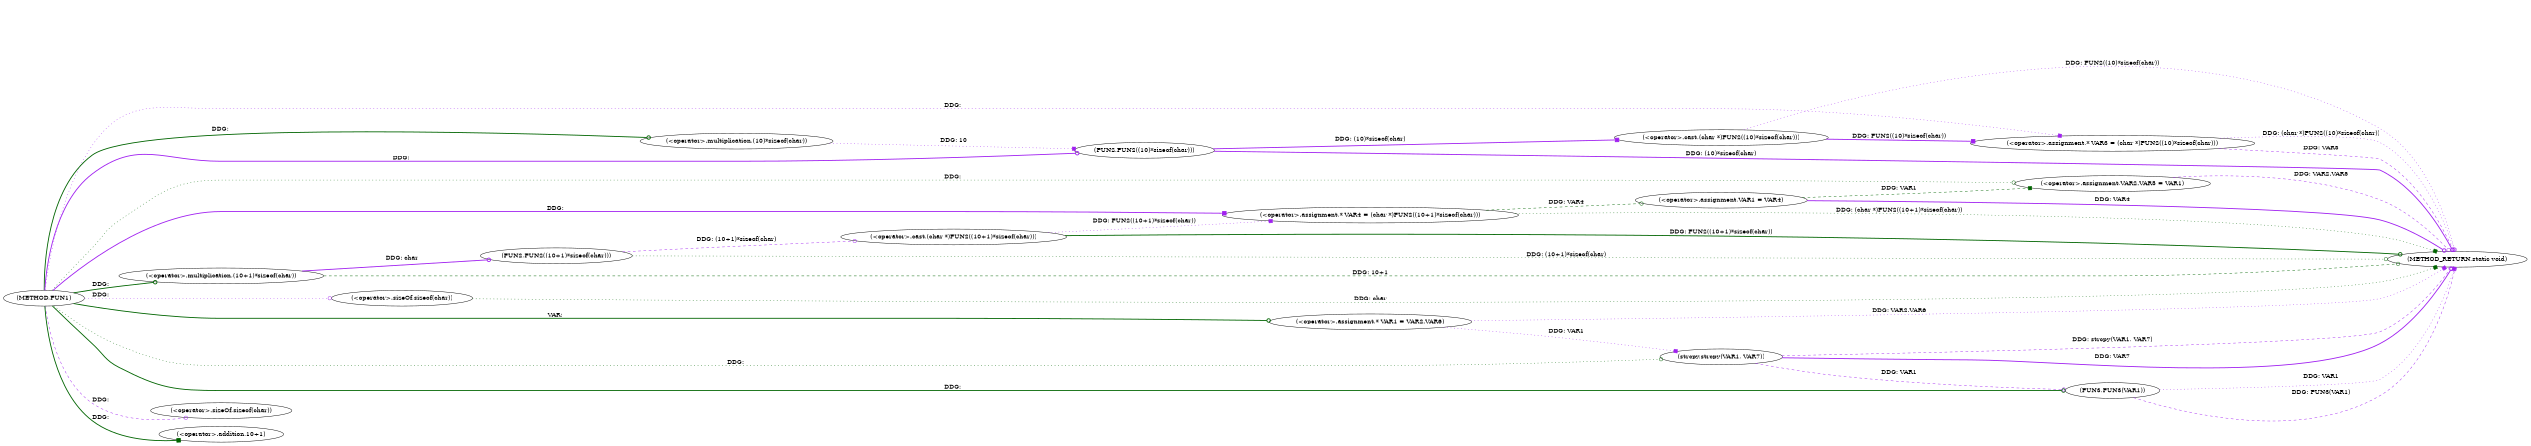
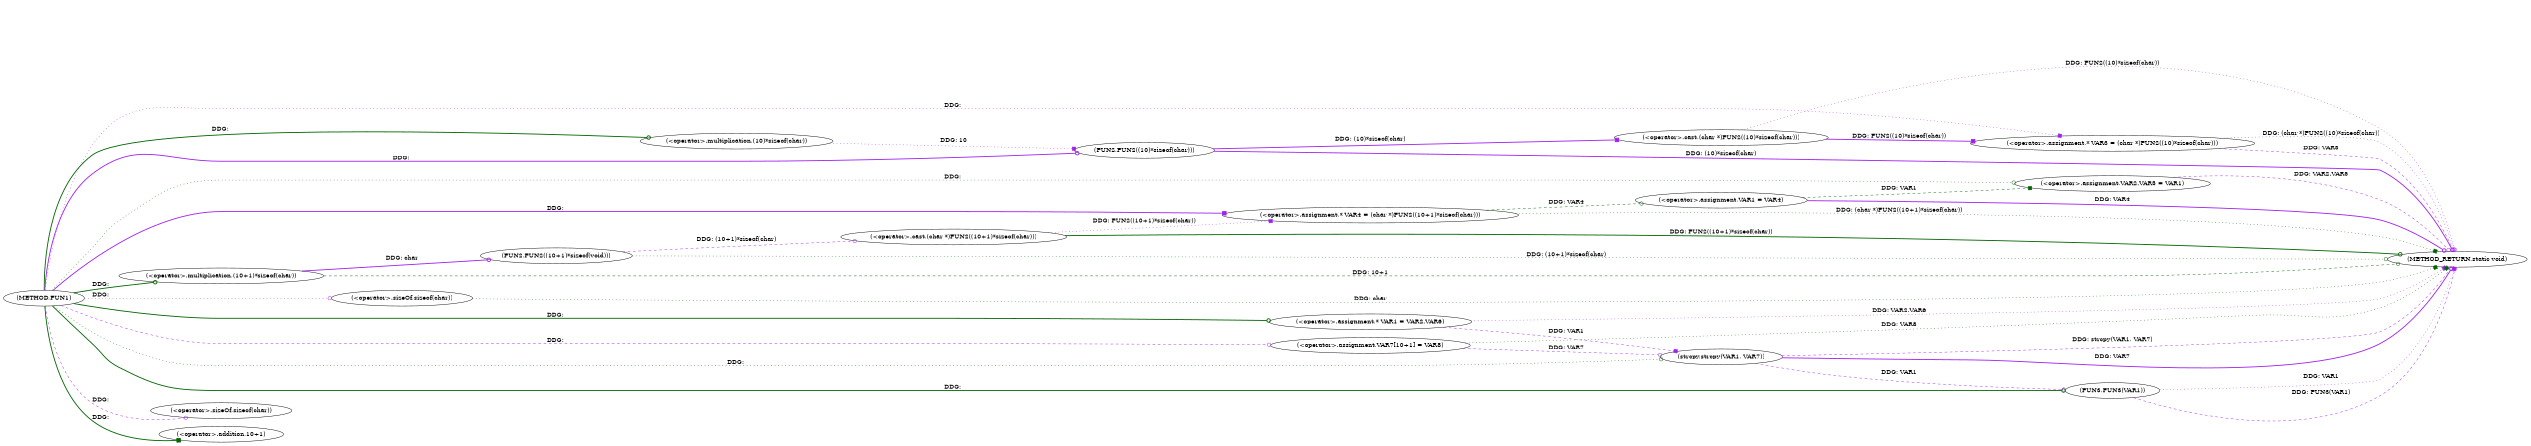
node "(FUN2,FUN2((10+1)*sizeof(char)))": label "(FUN2,FUN2((10+1)*sizeof(char)))" -> "(FUN2,FUN2((10+1)*sizeof(void)))"
edge "(METHOD,FUN1)" -> "(<operator>.assignment,* VAR1 = VAR2.VAR6)": label "VAR: " -> "DDG: "
edge "(<operator>.assignment,* VAR1 = VAR2.VAR6)" -> "(strcpy,strcpy(VAR1, VAR7))": style dotted -> dashed
node "(<operator>.assignment,VAR7[10+1] = VAR8)": added
